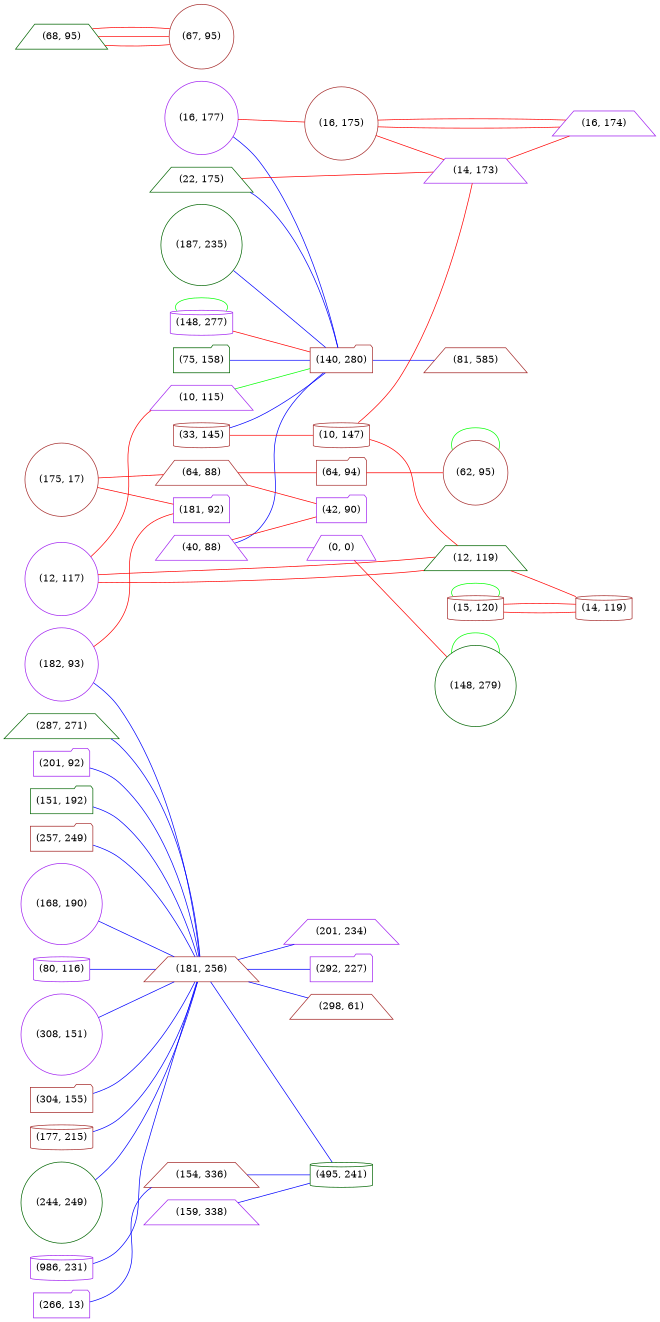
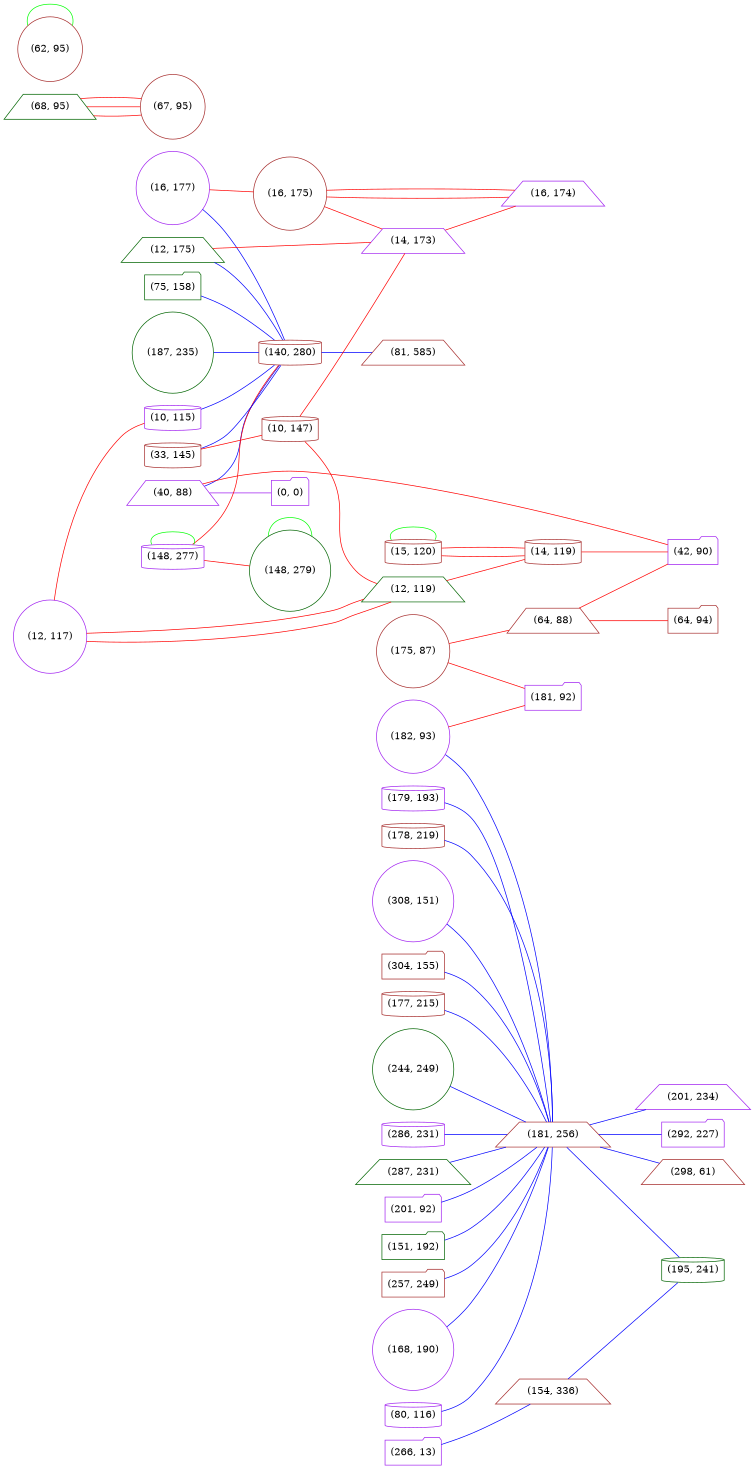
node "(22, 175)": label "(22, 175)" -> "(12, 175)"
node "(140, 280)": shape folder -> cylinder
edge "(140, 280)" -- "(10, 115)": color green -> blue
node "(10, 115)": shape trapezium -> cylinder
edge "(64, 94)" -- "(62, 95)": removed
node "(175, 17)": label "(175, 17)" -> "(175, 87)"
node "(0, 0)": shape trapezium -> folder
edge "(14, 119)" -- "(42, 90)": added
edge "(0, 0)" -- "(148, 279)": now "(148, 277)" -- "(148, 279)"
node "(287, 271)": label "(287, 271)" -> "(287, 231)"
node "(179, 193)": added
node "(178, 219)": added
node "(495, 241)": label "(495, 241)" -> "(195, 241)"
node "(159, 338)": removed
node "(986, 231)": label "(986, 231)" -> "(286, 231)"
